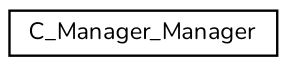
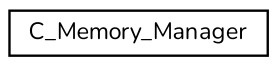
node "C_Manager_Manager": label "C_Manager_Manager" -> "C_Memory_Manager"
